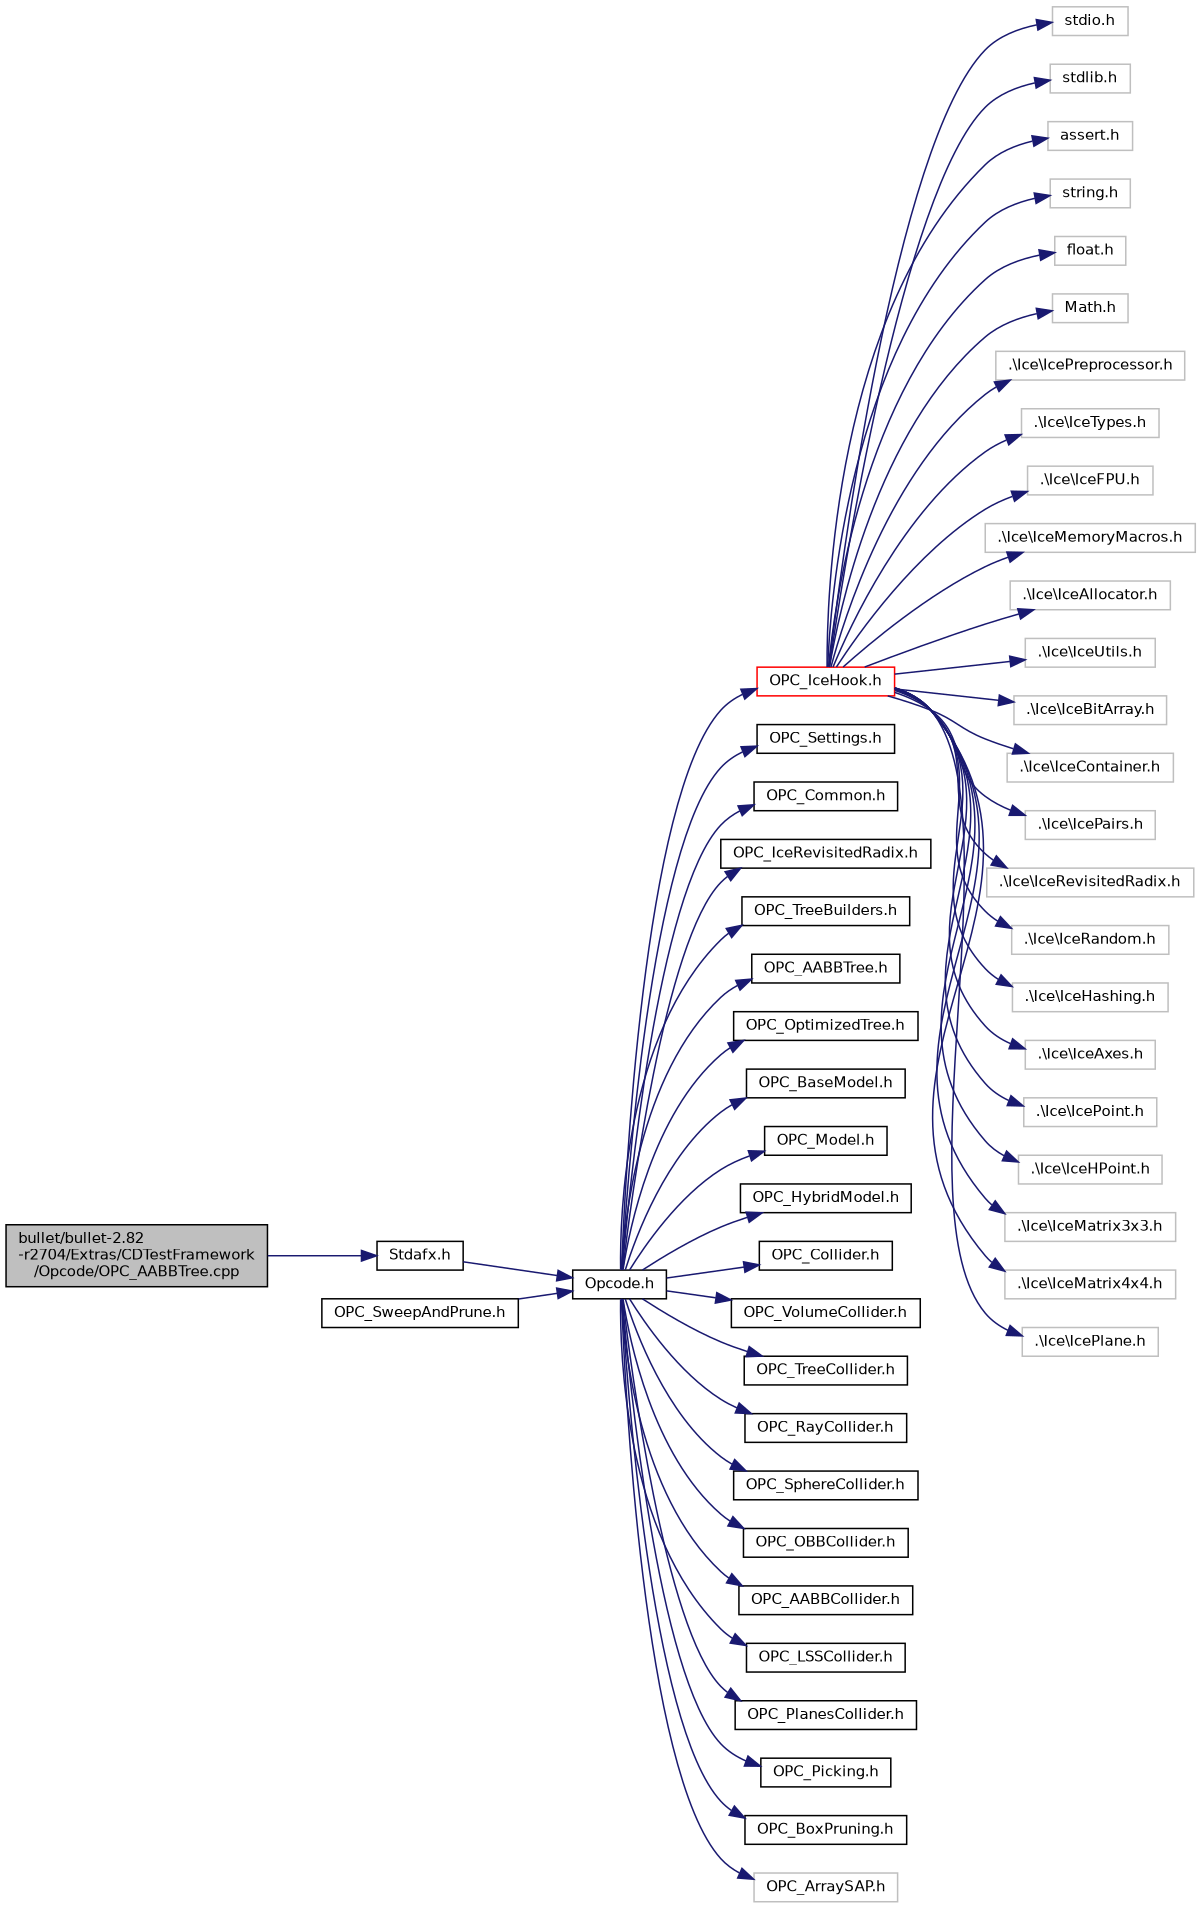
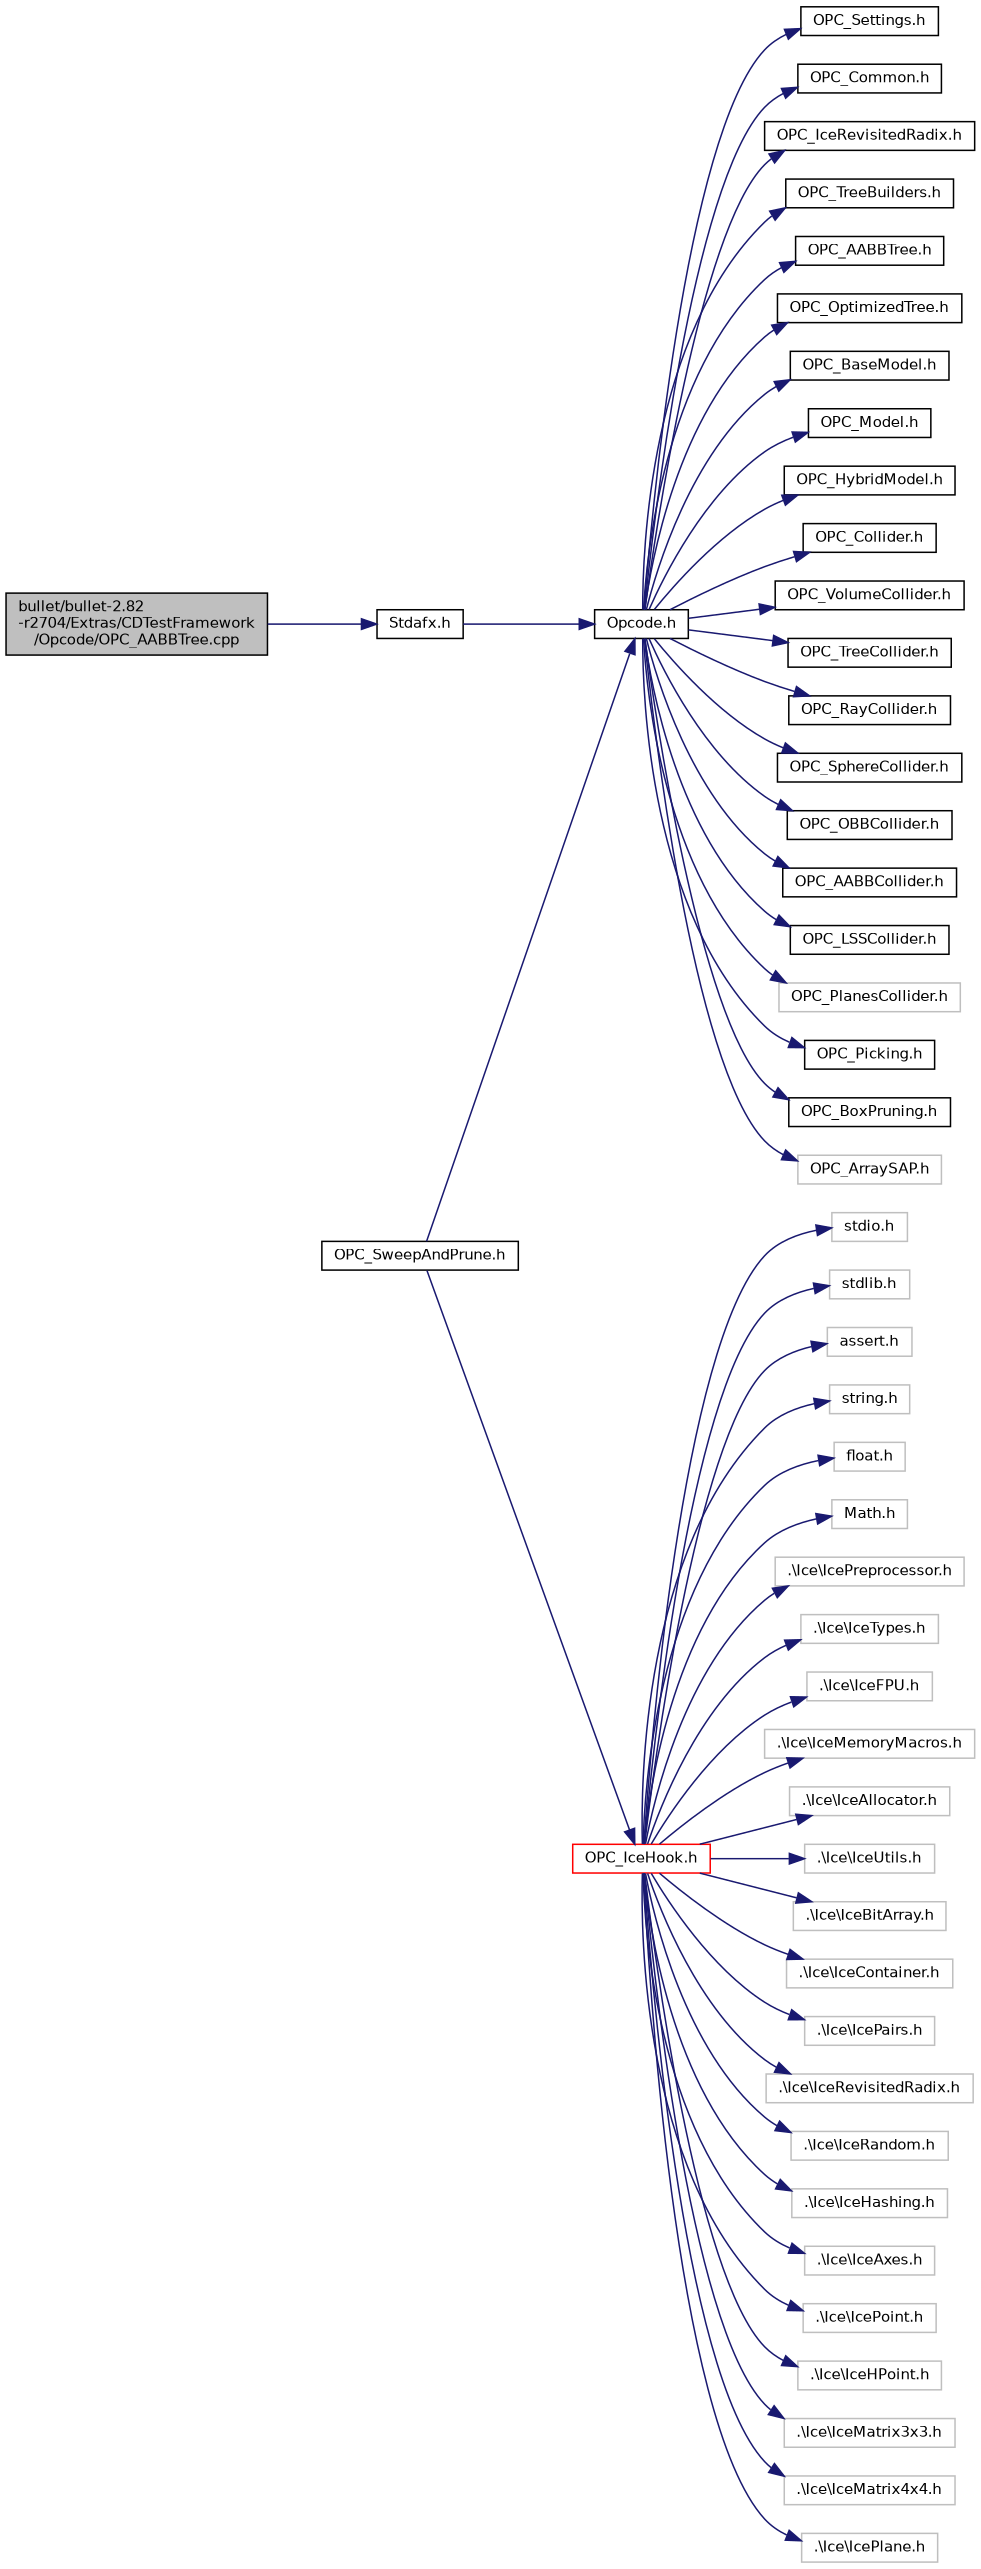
edge "Opcode.h" -> "OPC_IceHook.h": now "OPC_SweepAndPrune.h" -> "OPC_IceHook.h"
node "OPC_PlanesCollider.h": color black -> grey75
